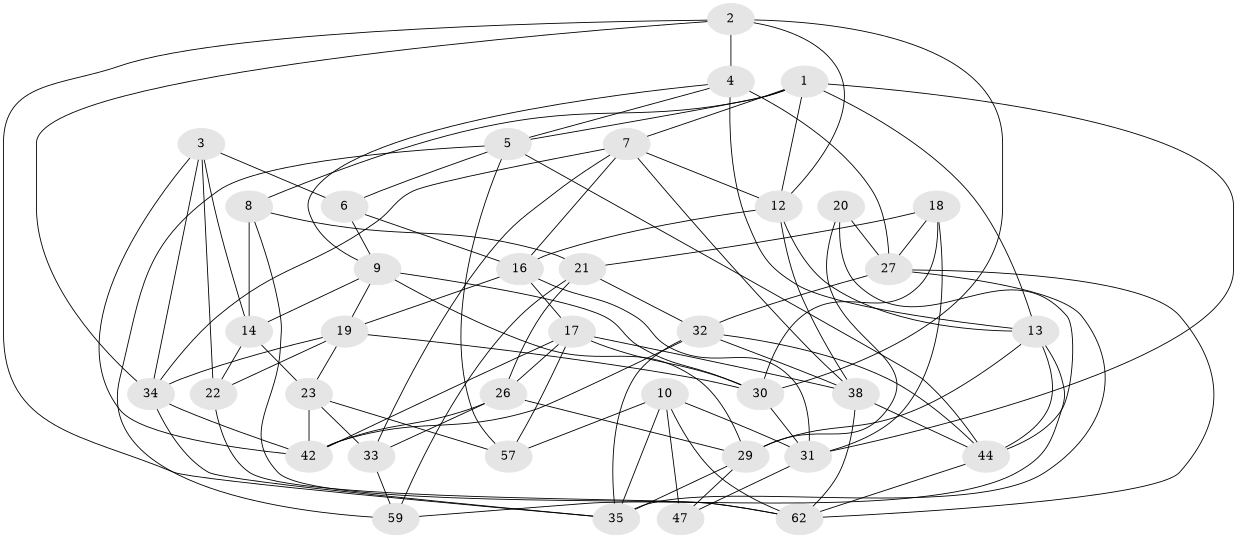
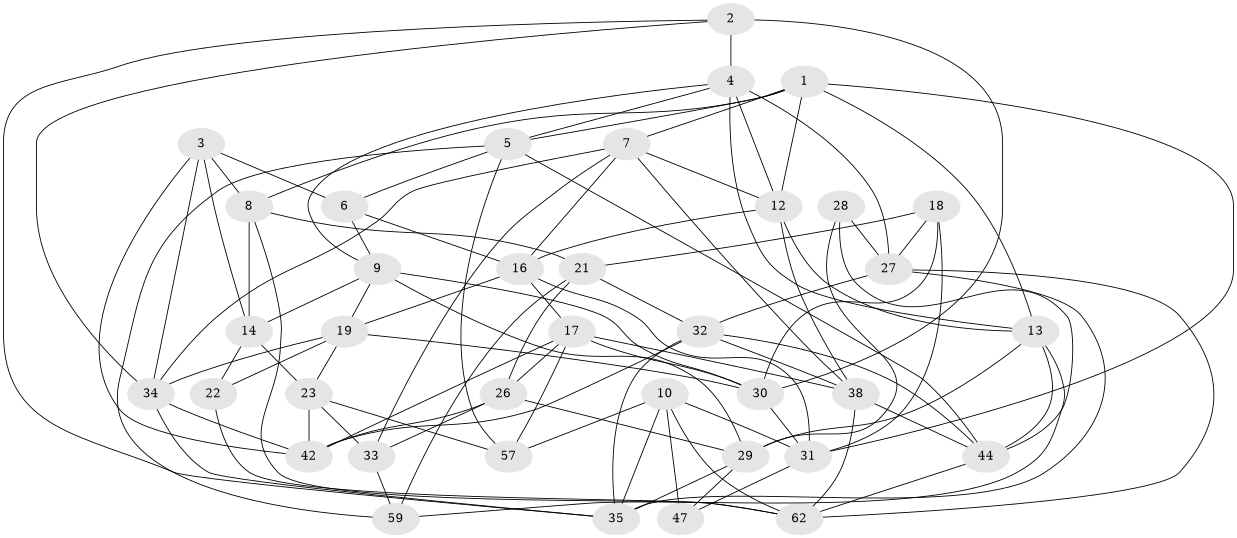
edge "2" -- "12": now "4" -- "12"
node "20": label "20" -> "28"
edge "3" -- "22": now "3" -- "8"
